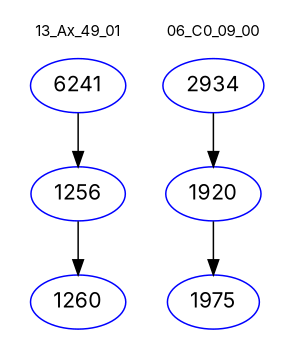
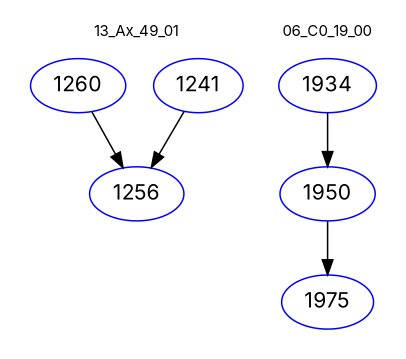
cluster "06_C0_09_00": label "06_C0_09_00" -> "06_C0_19_00"
node "6241": label "6241" -> "1241"
node "2934": label "2934" -> "1934"
node "1920": label "1920" -> "1950"
edge "1256" -> "1260": reversed
